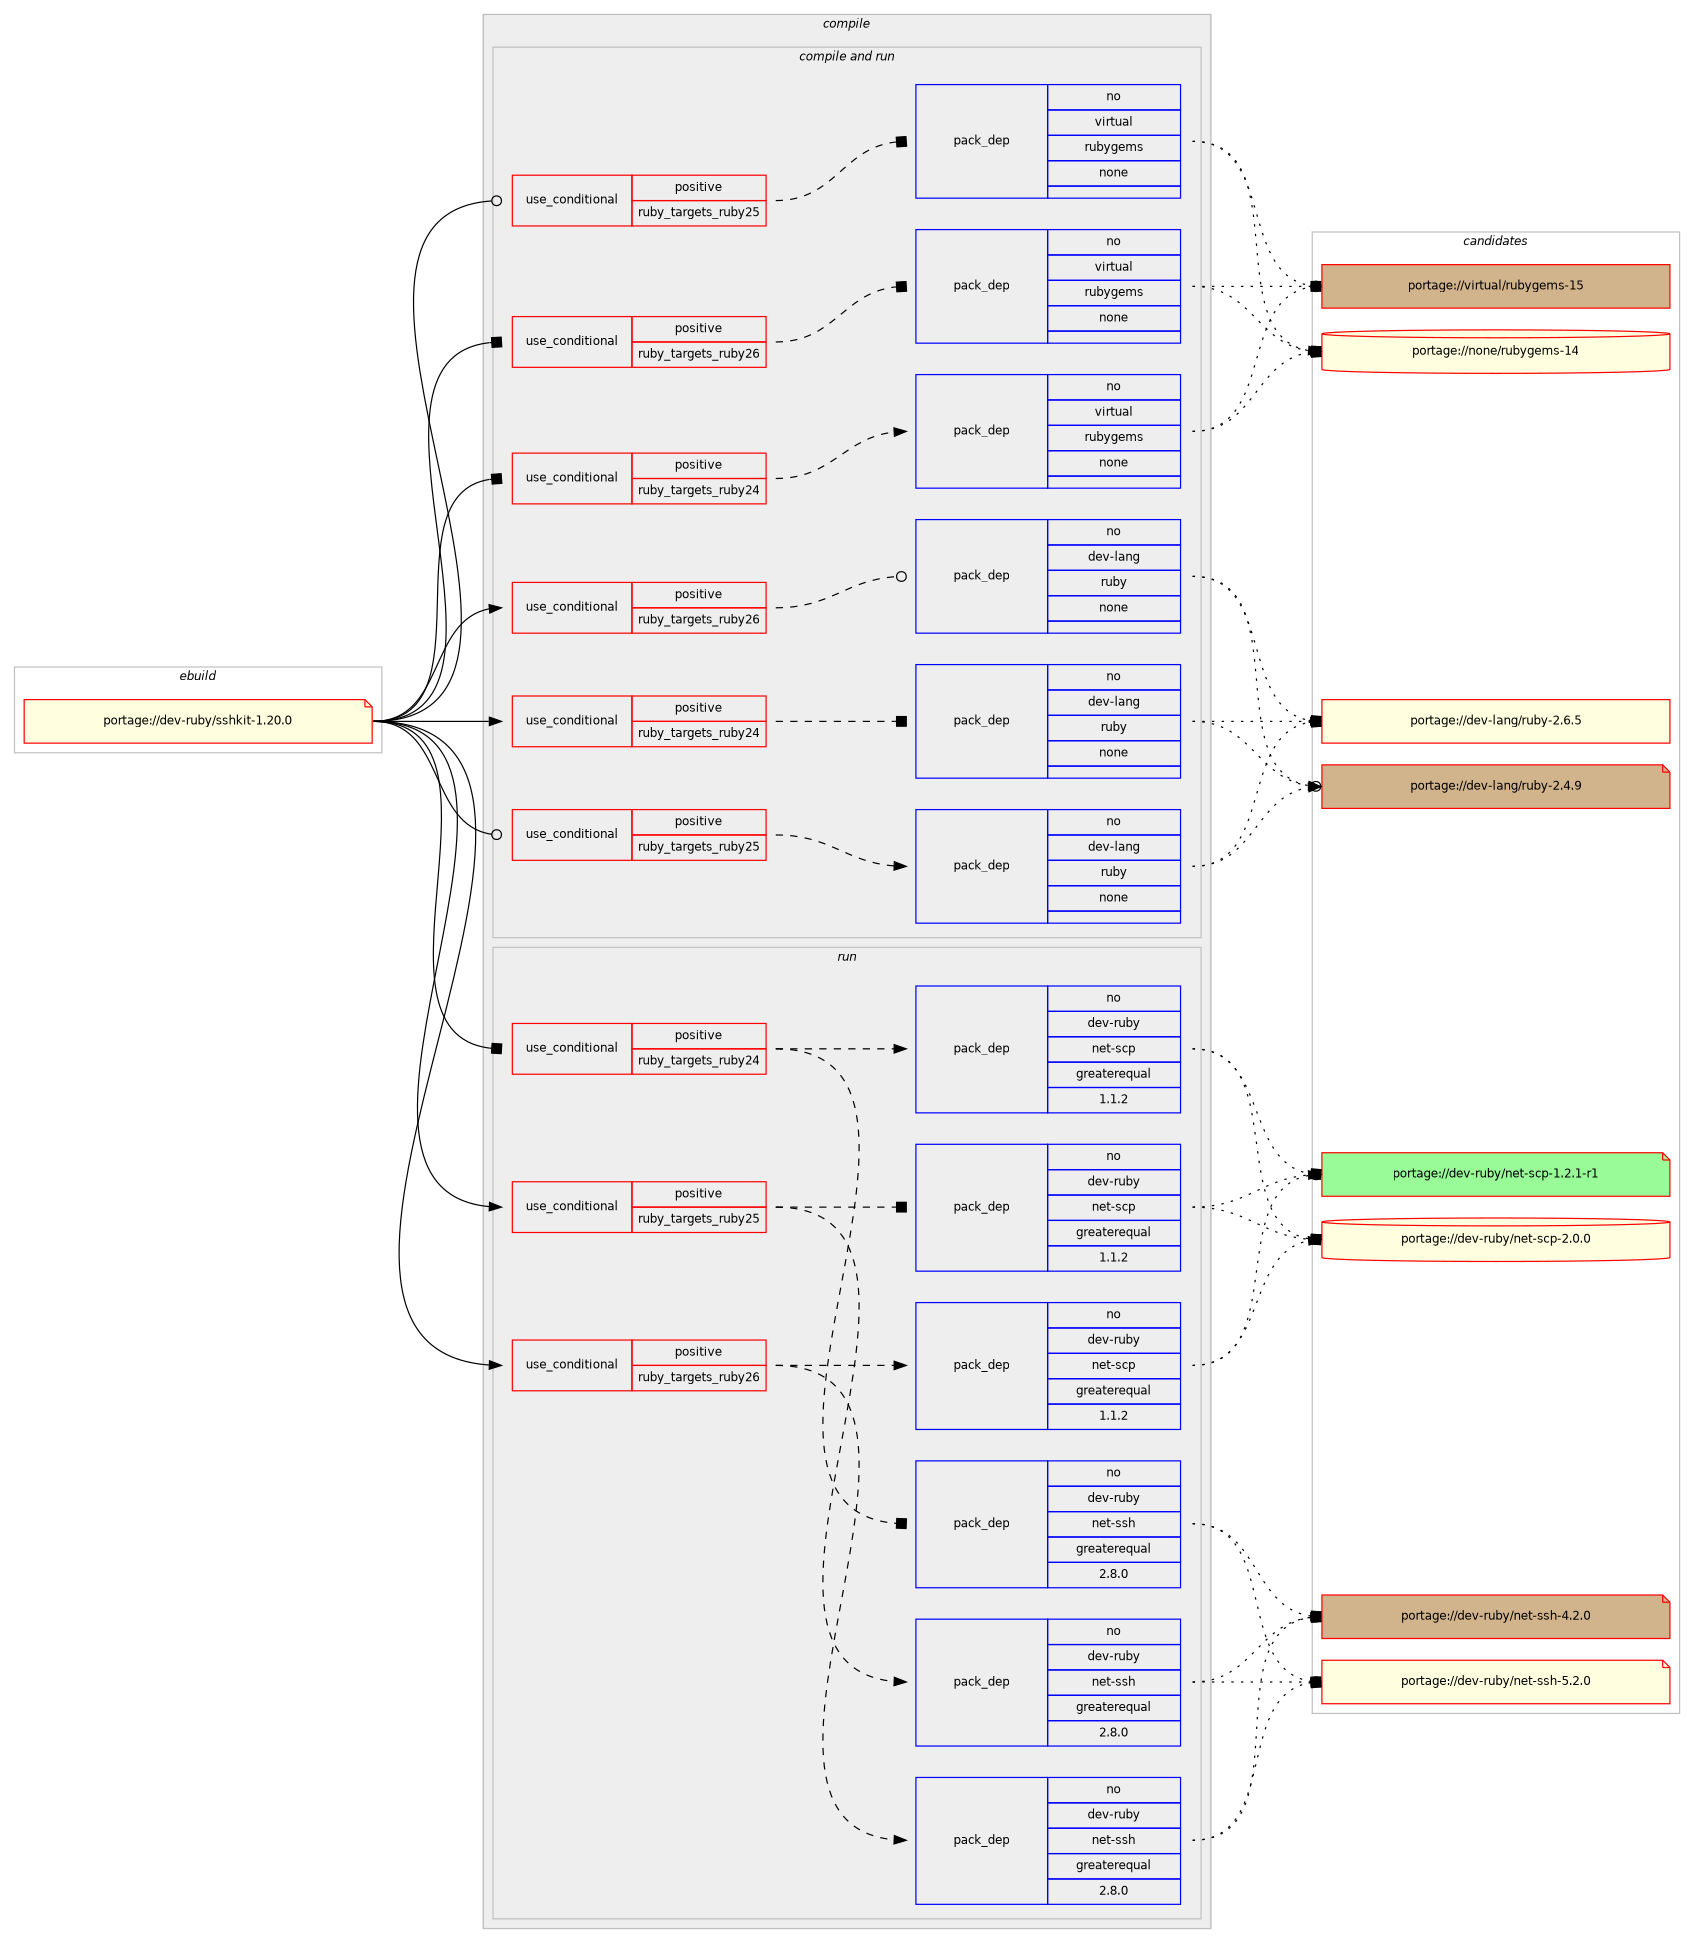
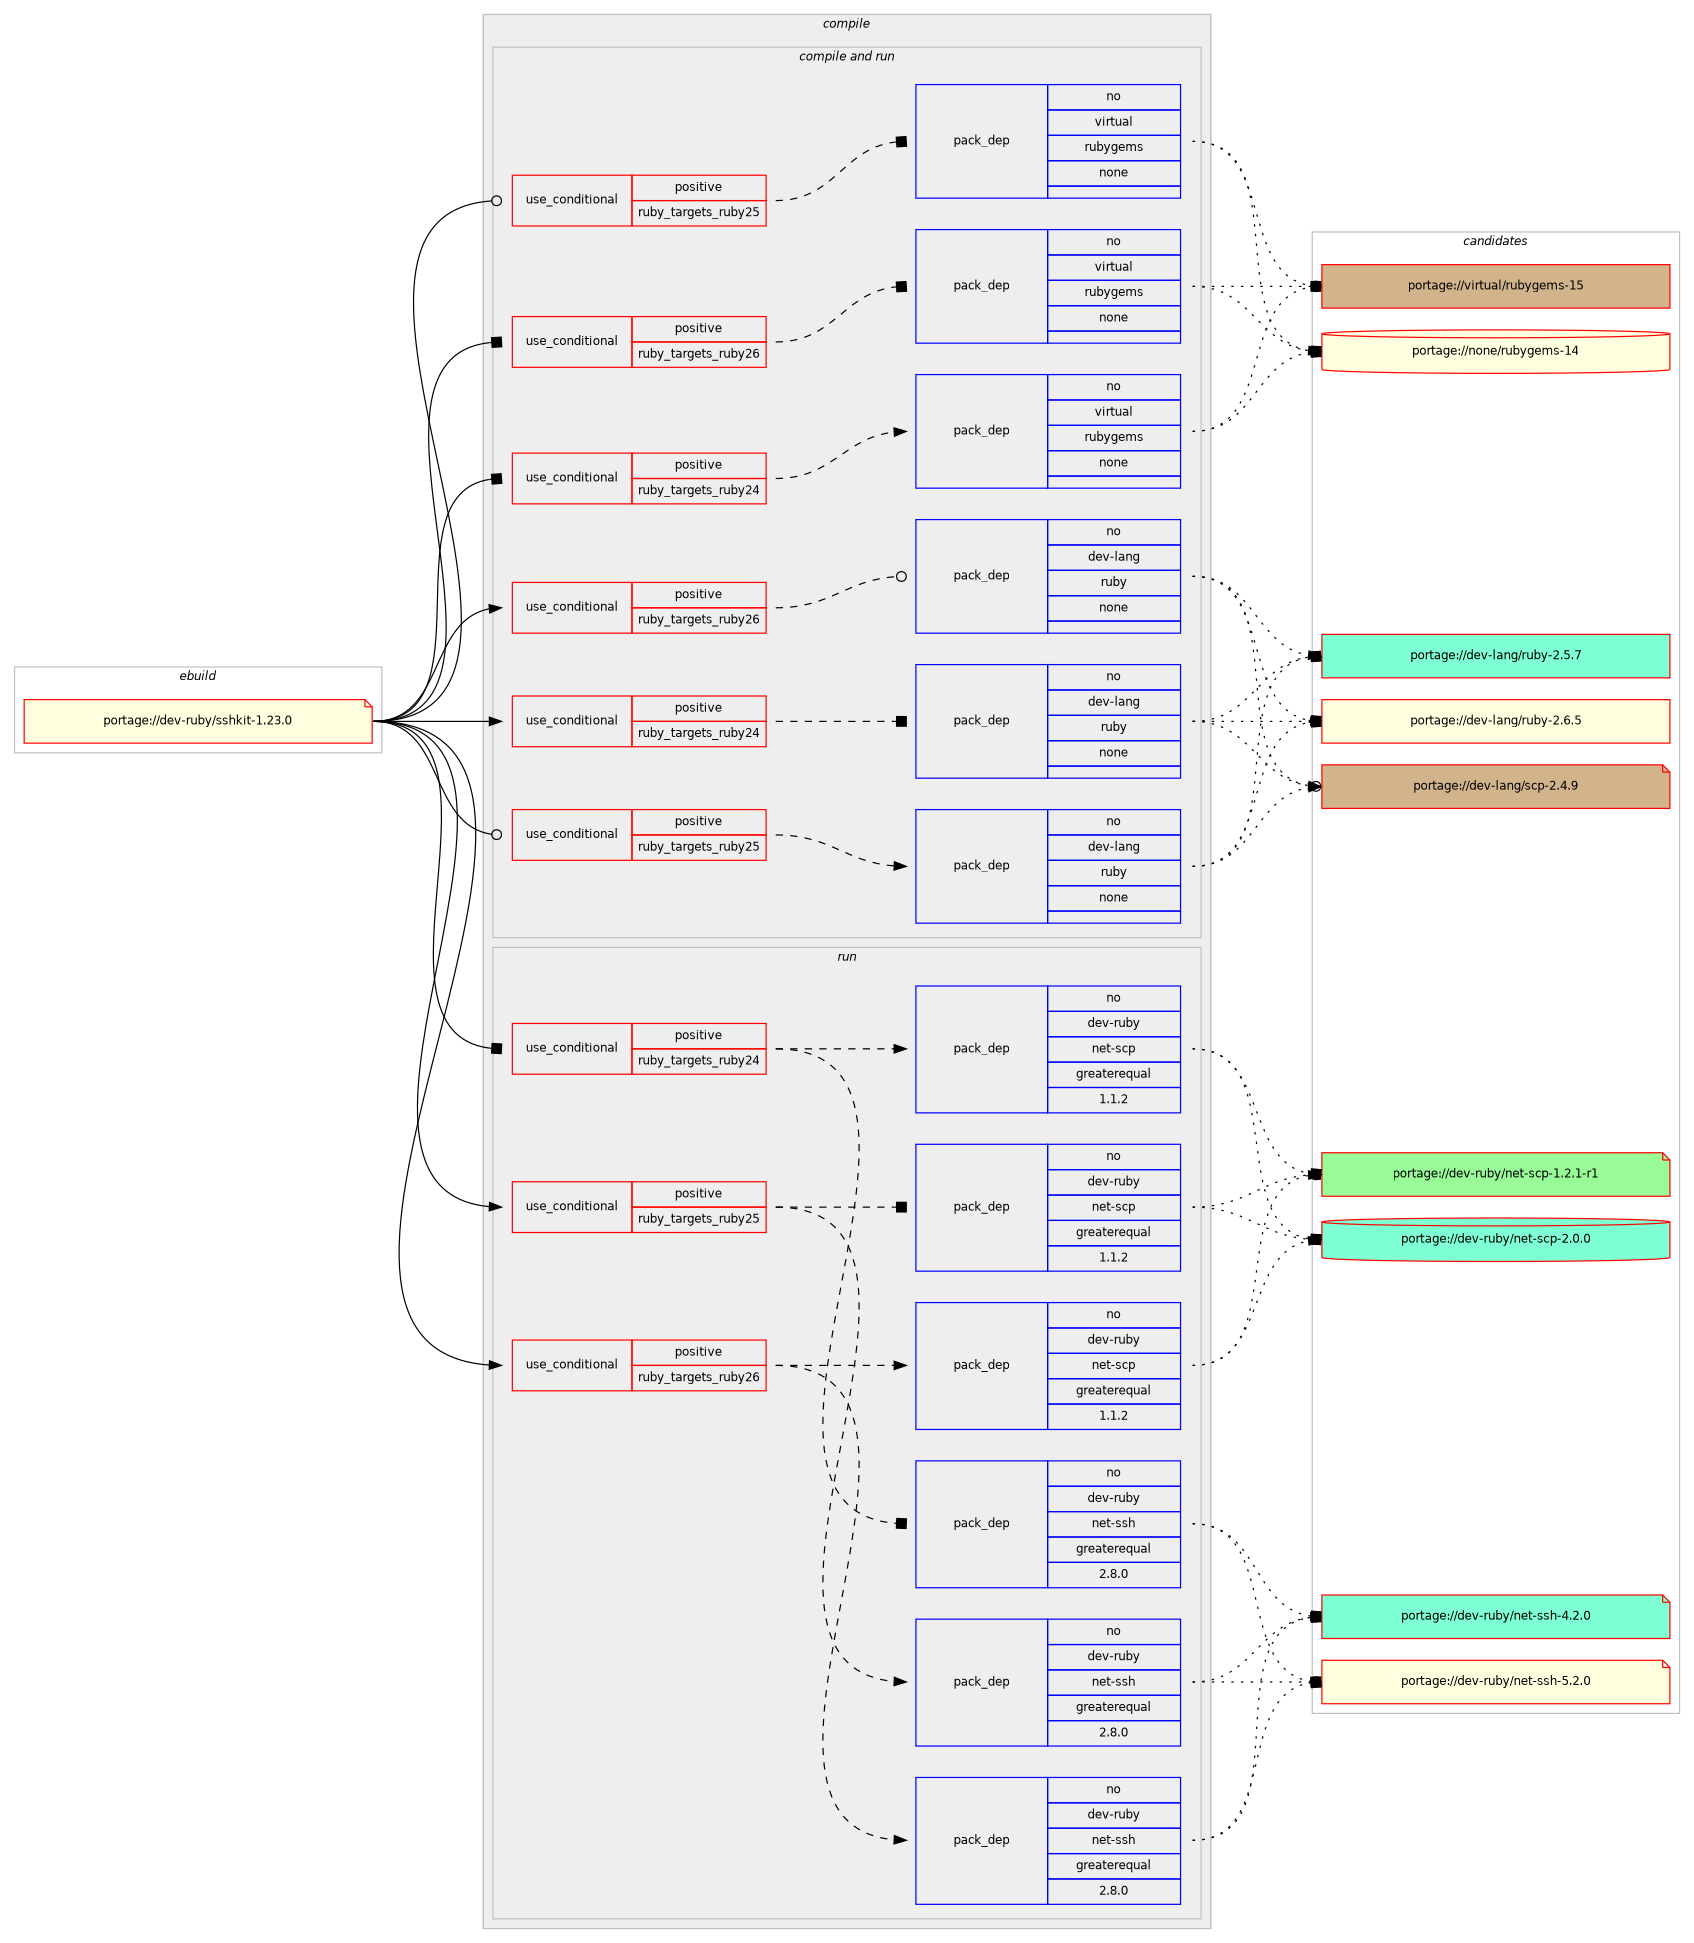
node "portage://dev-lang/ruby-2.5.7": added
node "portage://dev-ruby/sshkit-1.20.0": label "portage://dev-ruby/sshkit-1.20.0" -> "portage://dev-ruby/sshkit-1.23.0"
node "portage://dev-lang/ruby-2.4.9": label "portage://dev-lang/ruby-2.4.9" -> "portage://dev-lang/scp-2.4.9"
node "portage://dev-ruby/net-scp-2.0.0": fillcolor lightyellow -> aquamarine
node "portage://dev-ruby/net-ssh-4.2.0": fillcolor tan -> aquamarine
